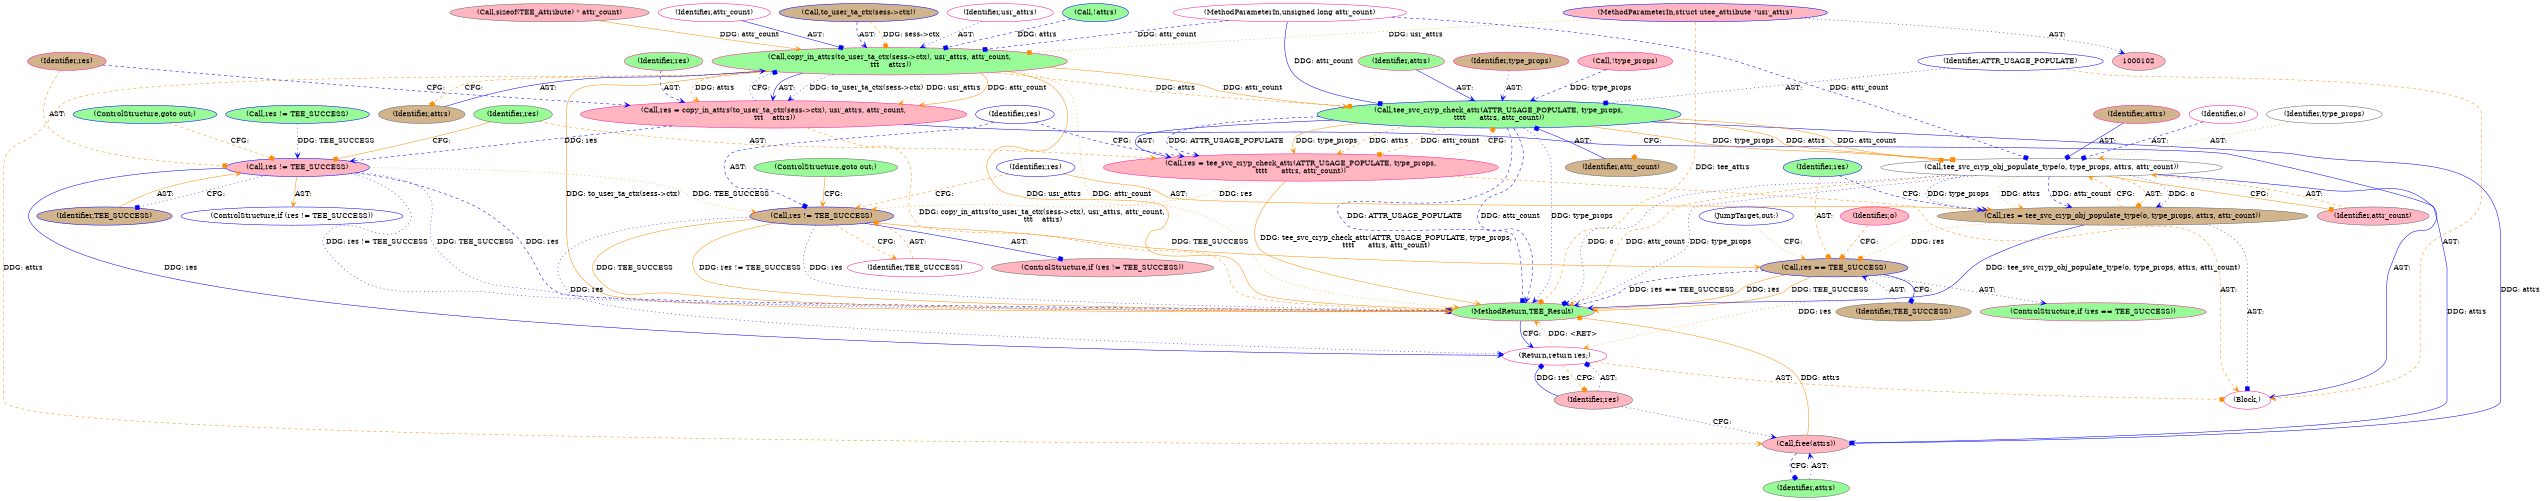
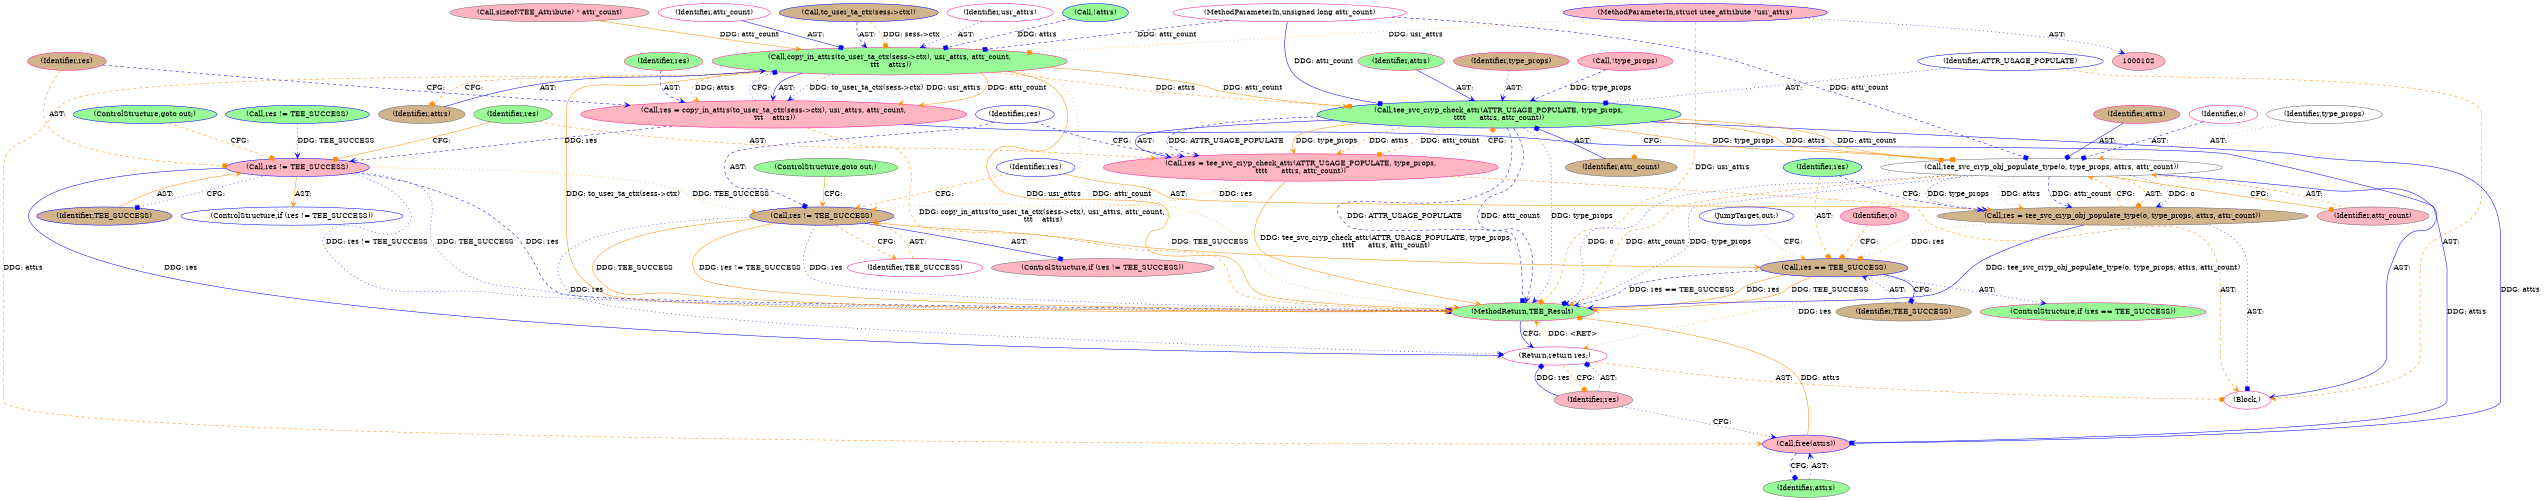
edge "(MethodParameterIn,struct utee_attribute *usr_attrs)" -> "(MethodReturn,TEE_Result)": label "DDG: tee_attrs" -> "DDG: usr_attrs"
node "(Call,free(attrs))": color gray40 -> blue
